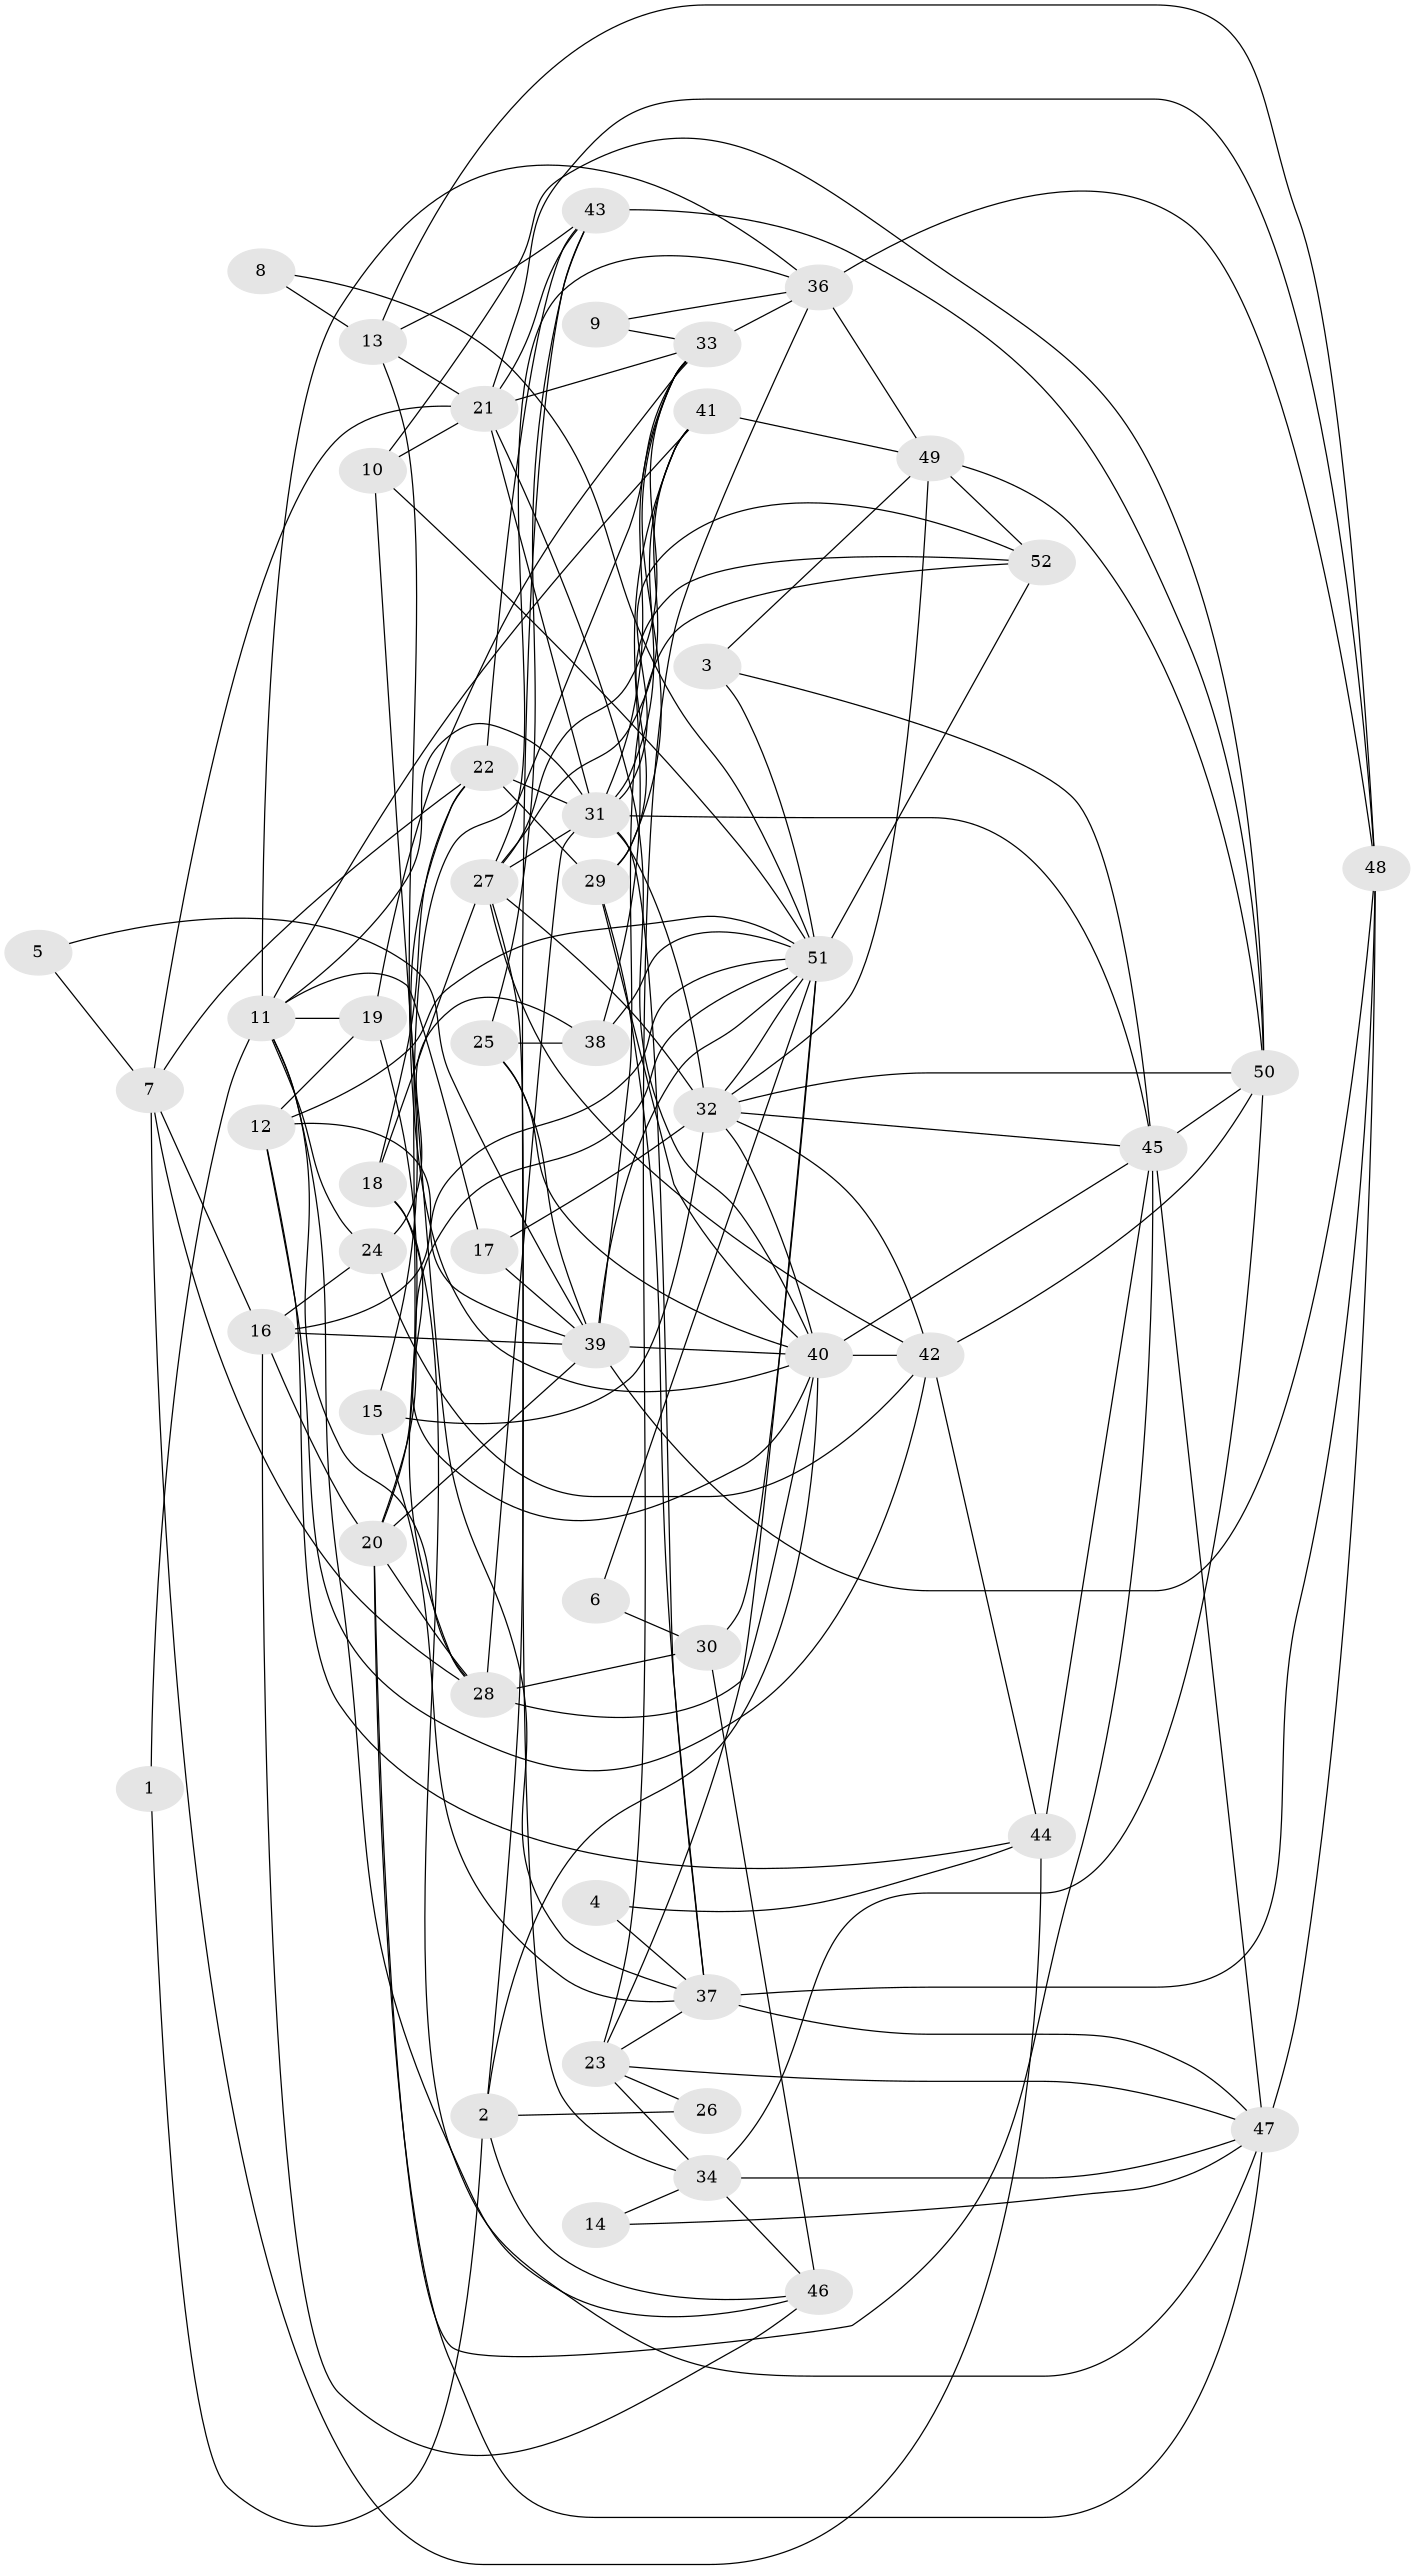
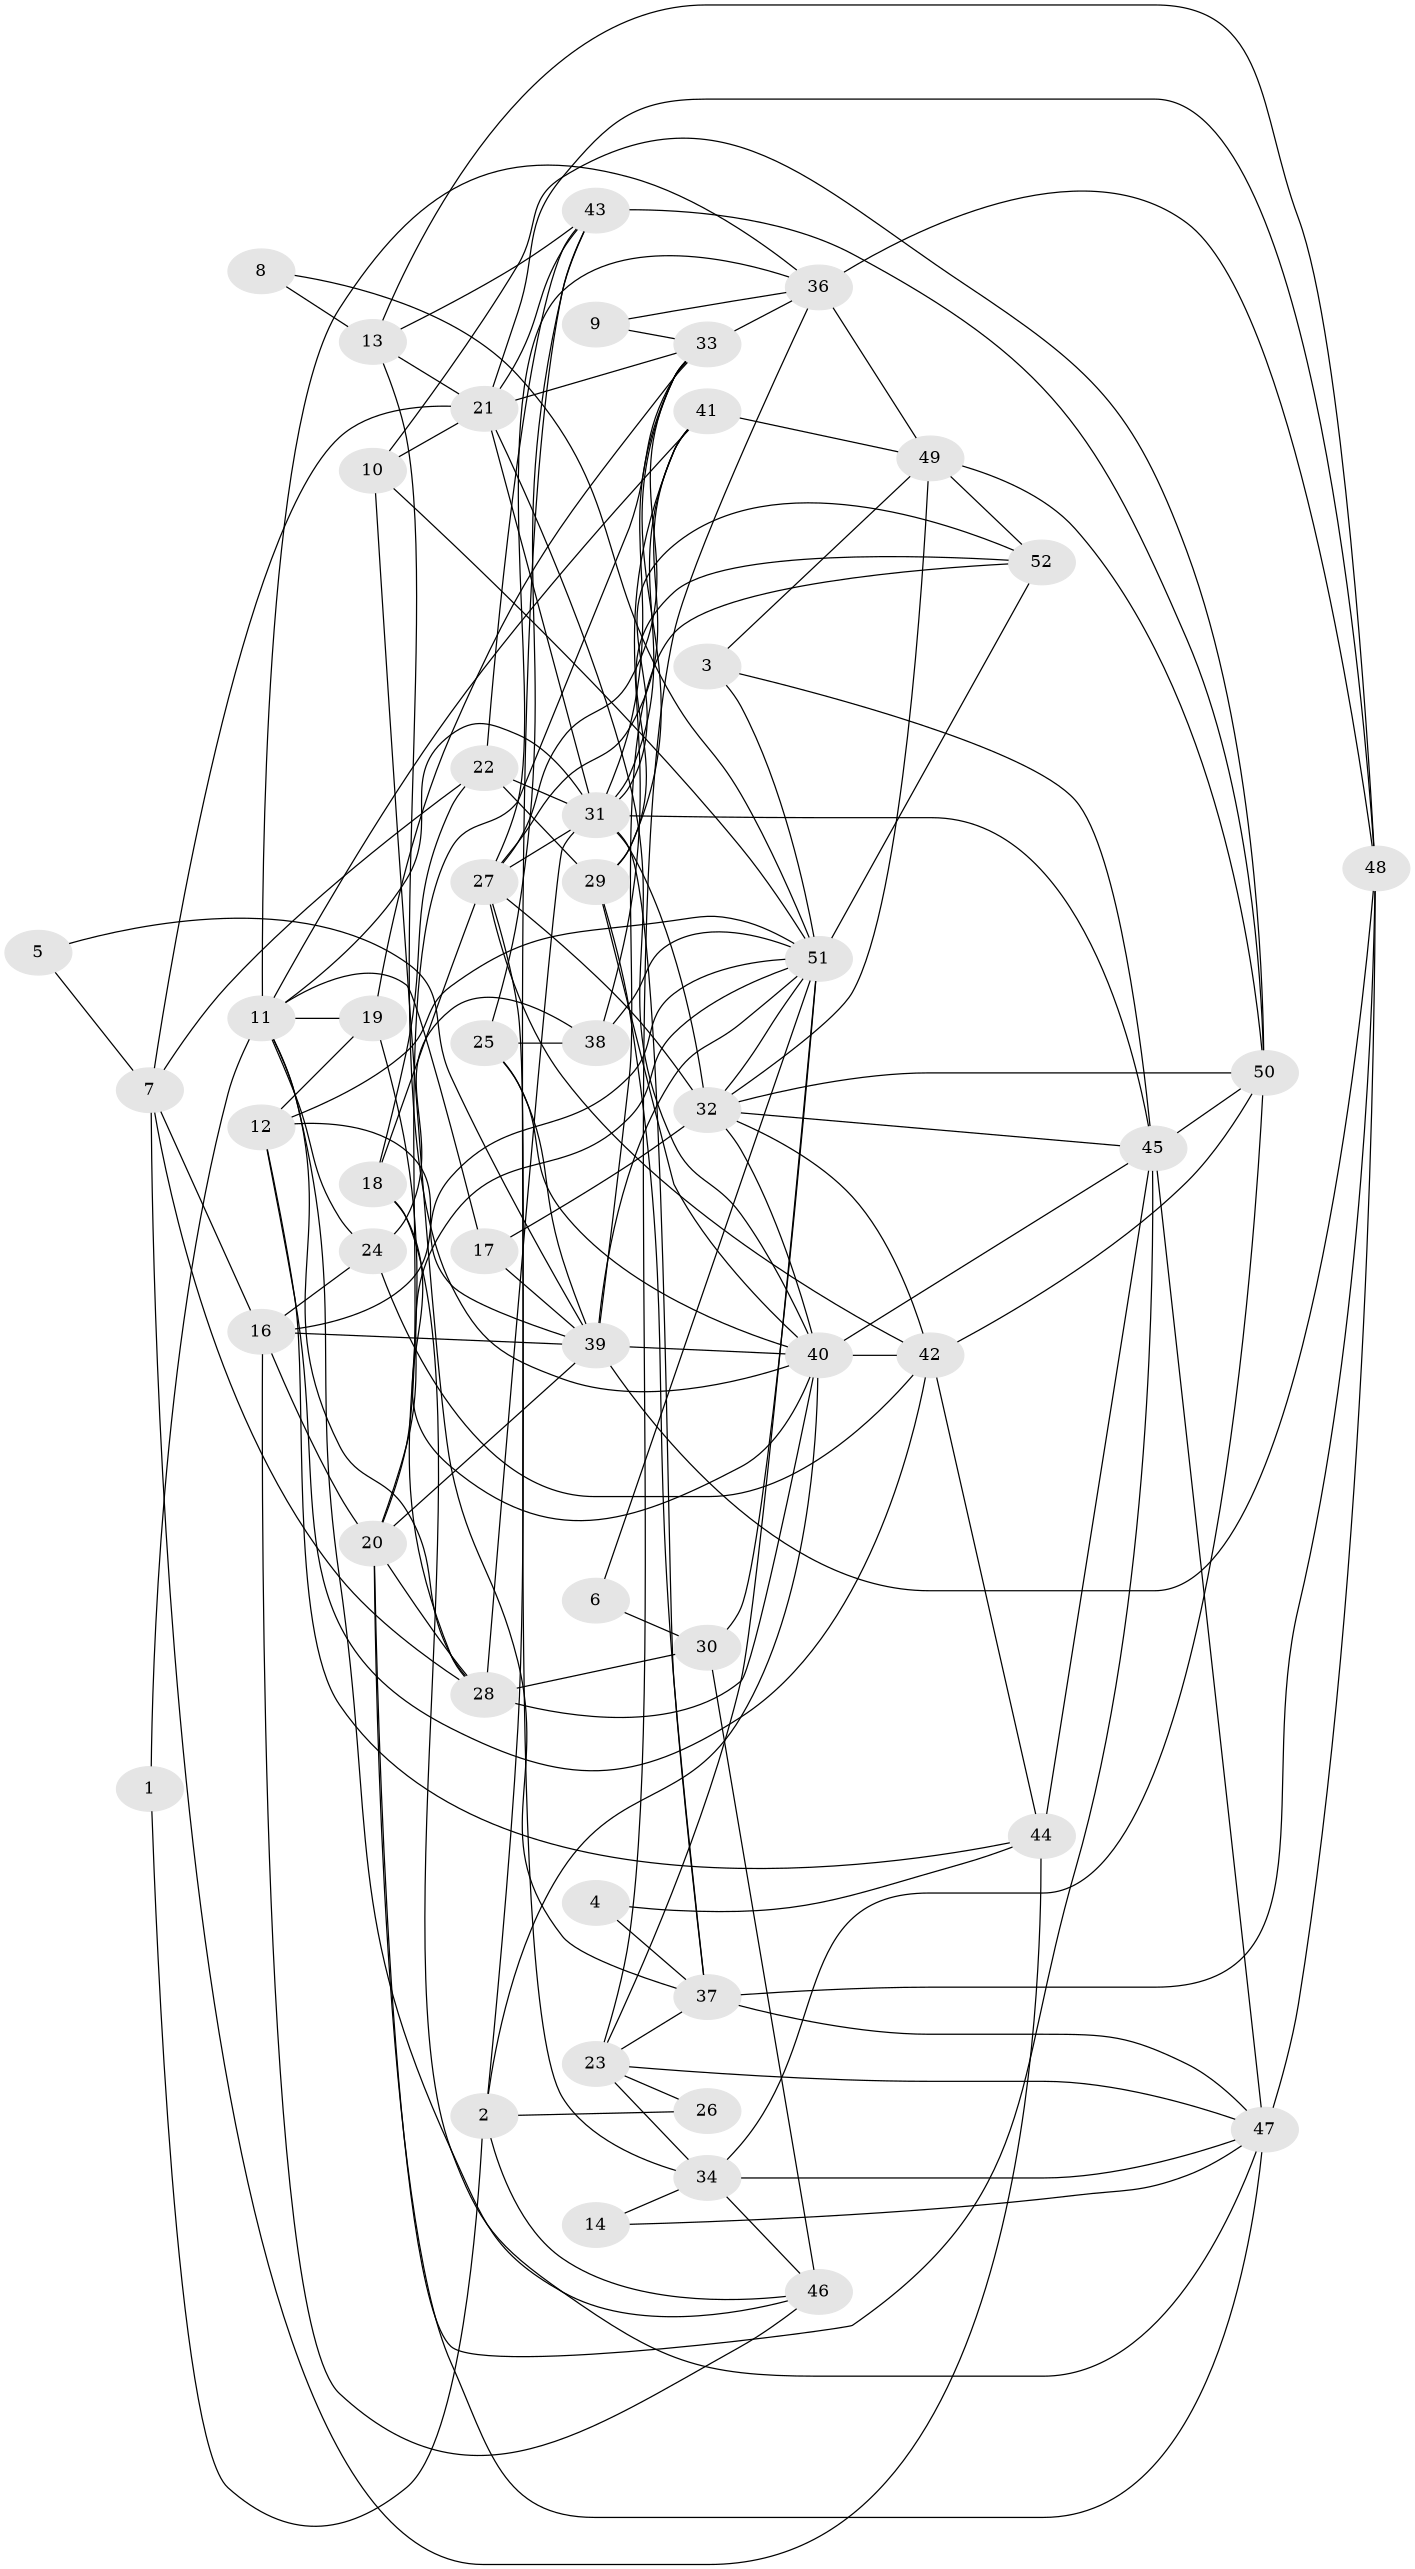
node "15": removed
